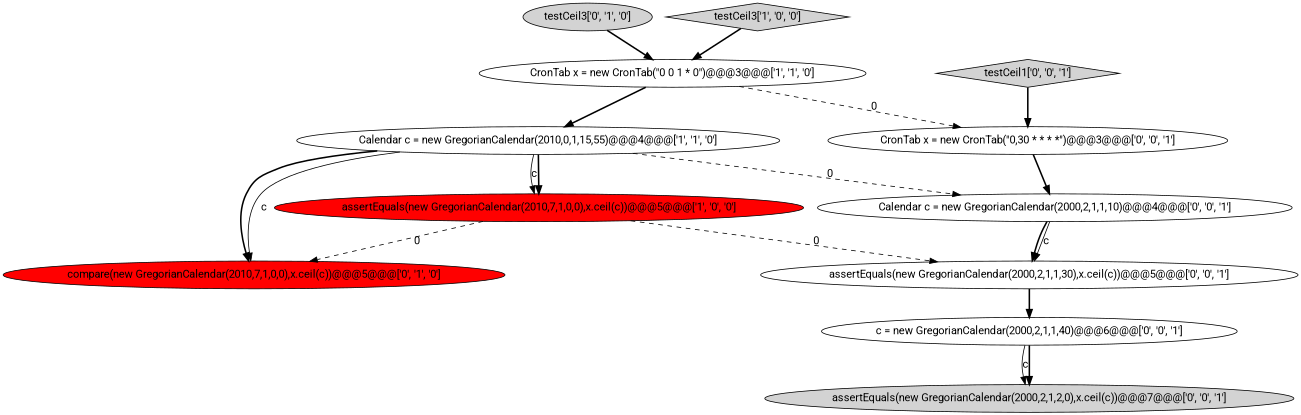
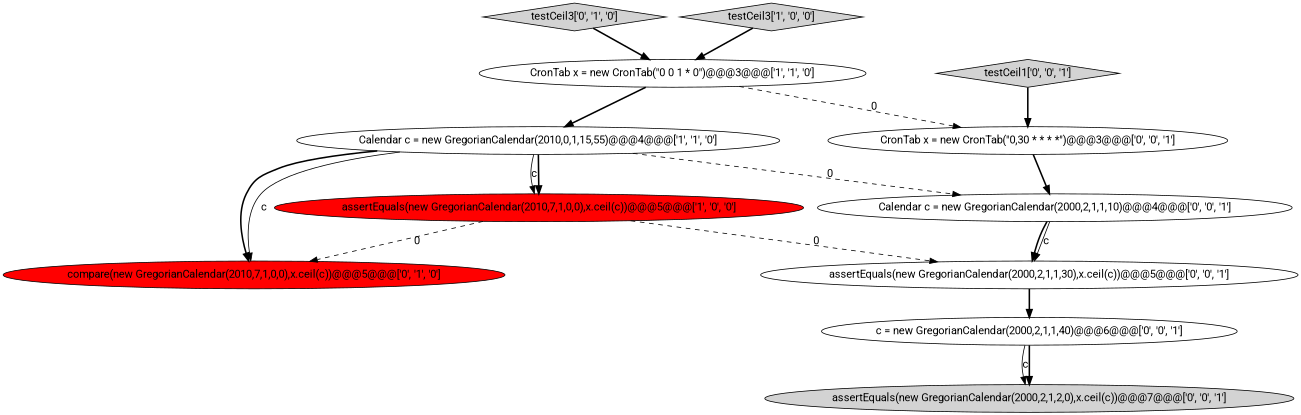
node "testCeil3['0', '1', '0']": shape ellipse -> diamond
